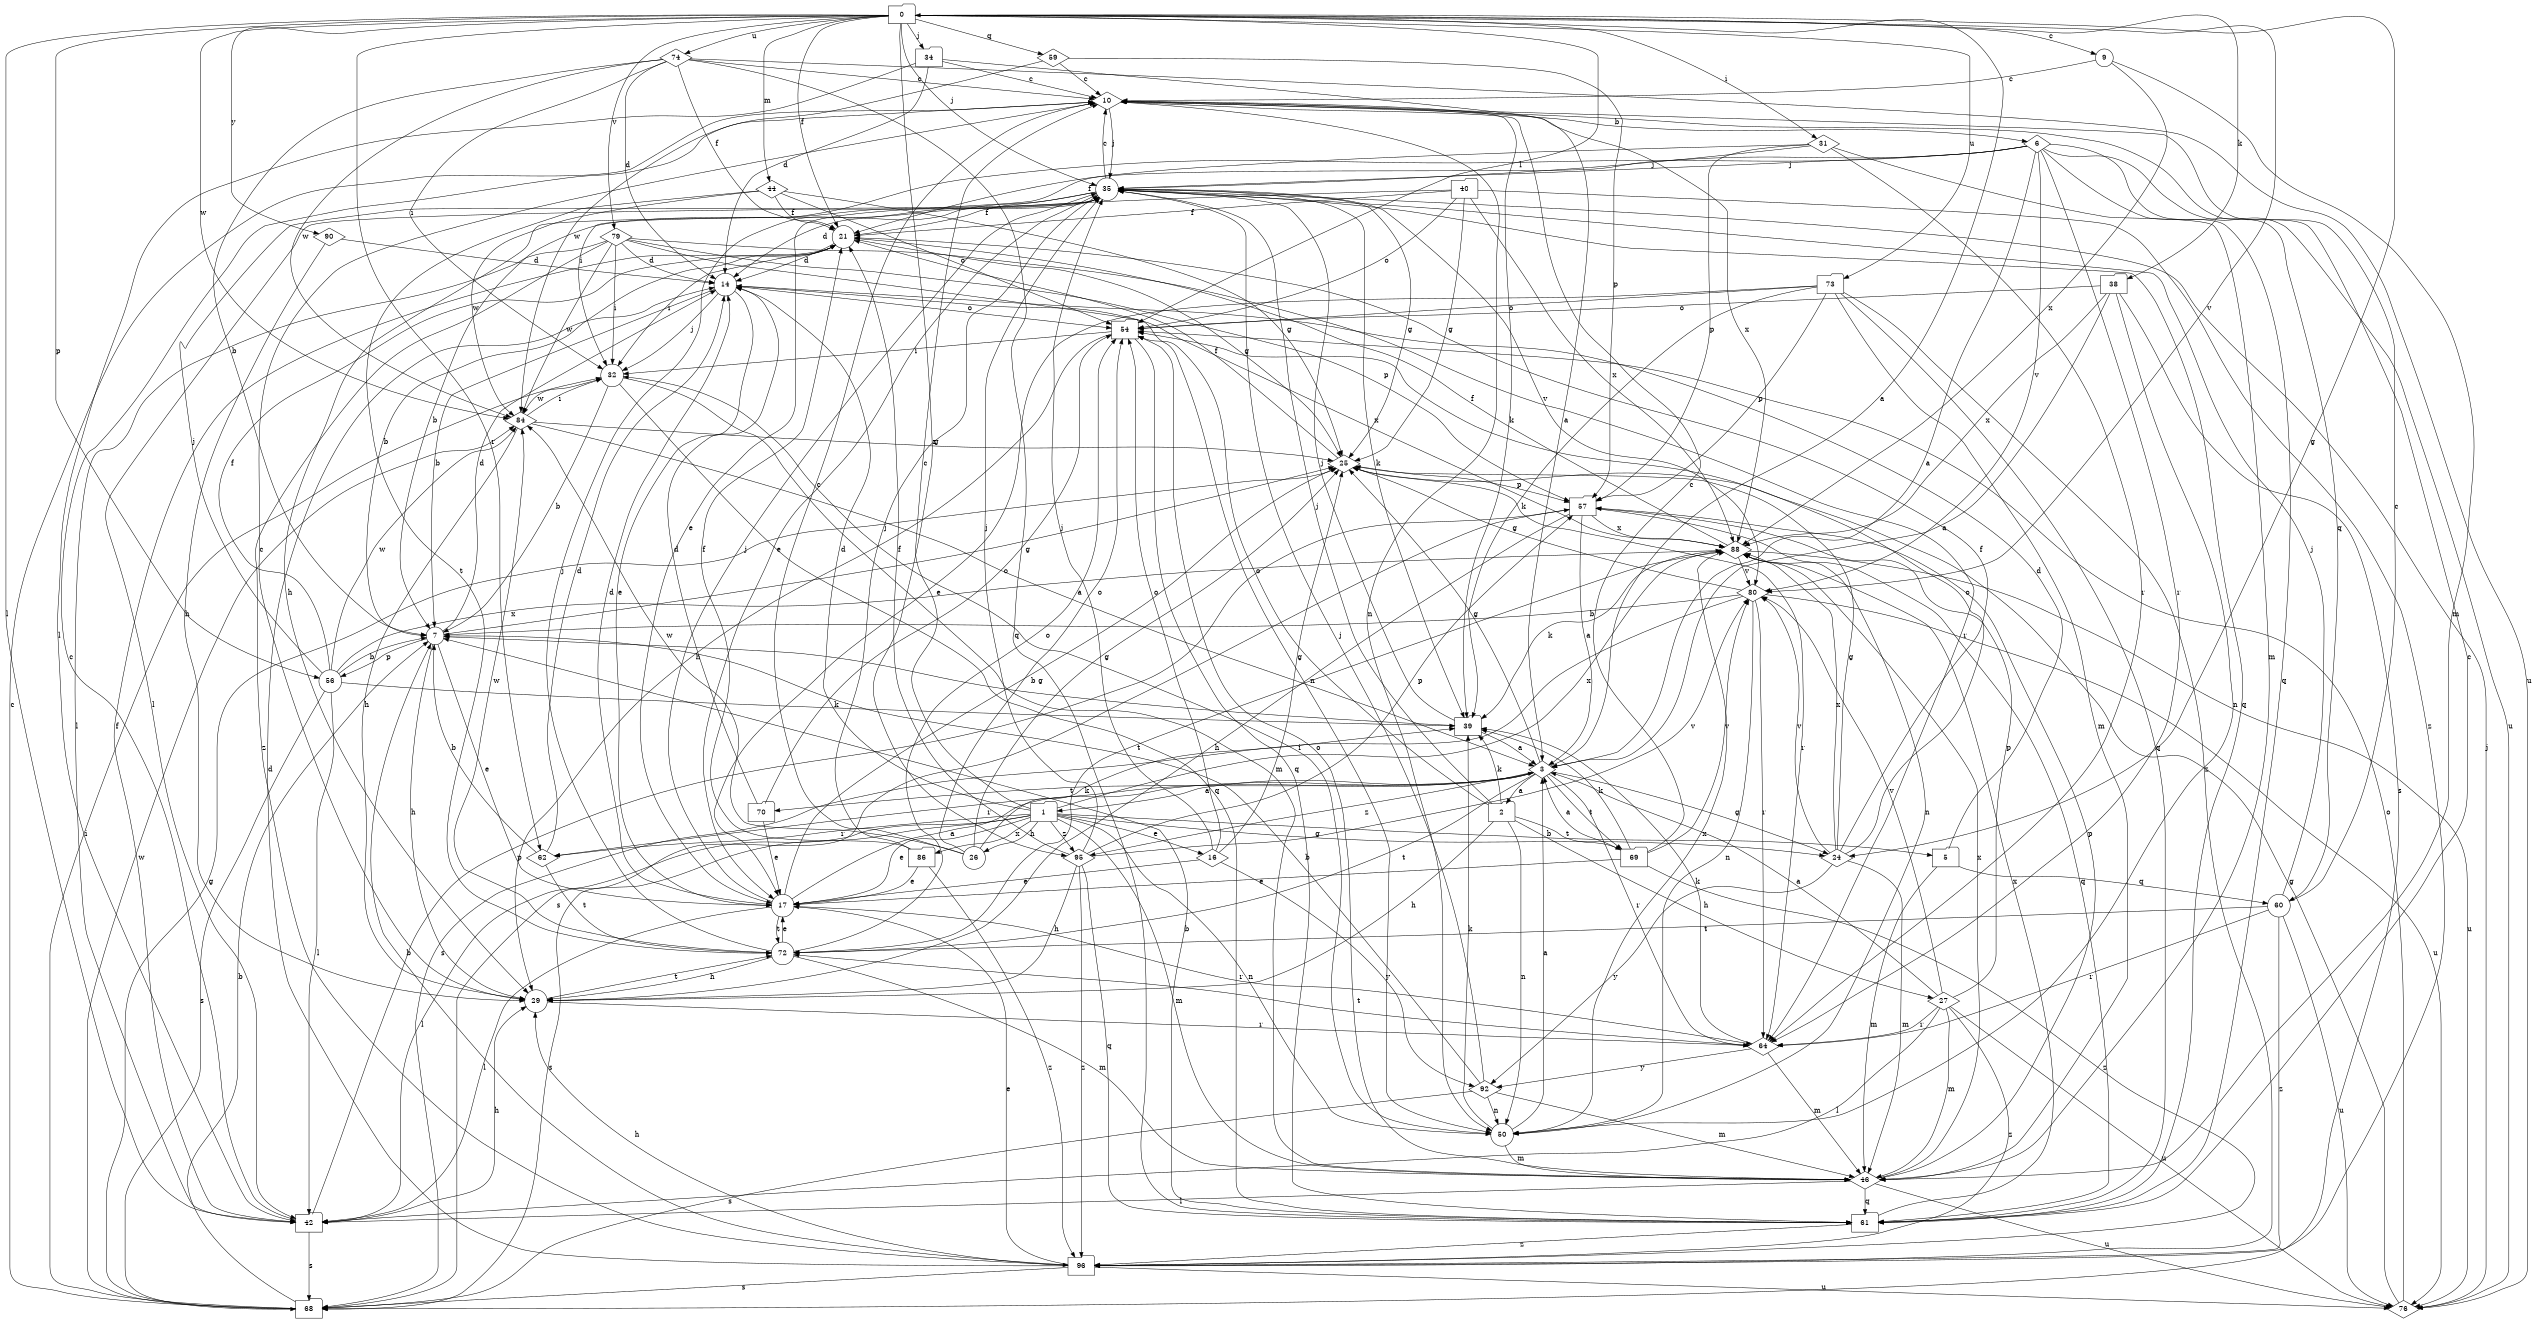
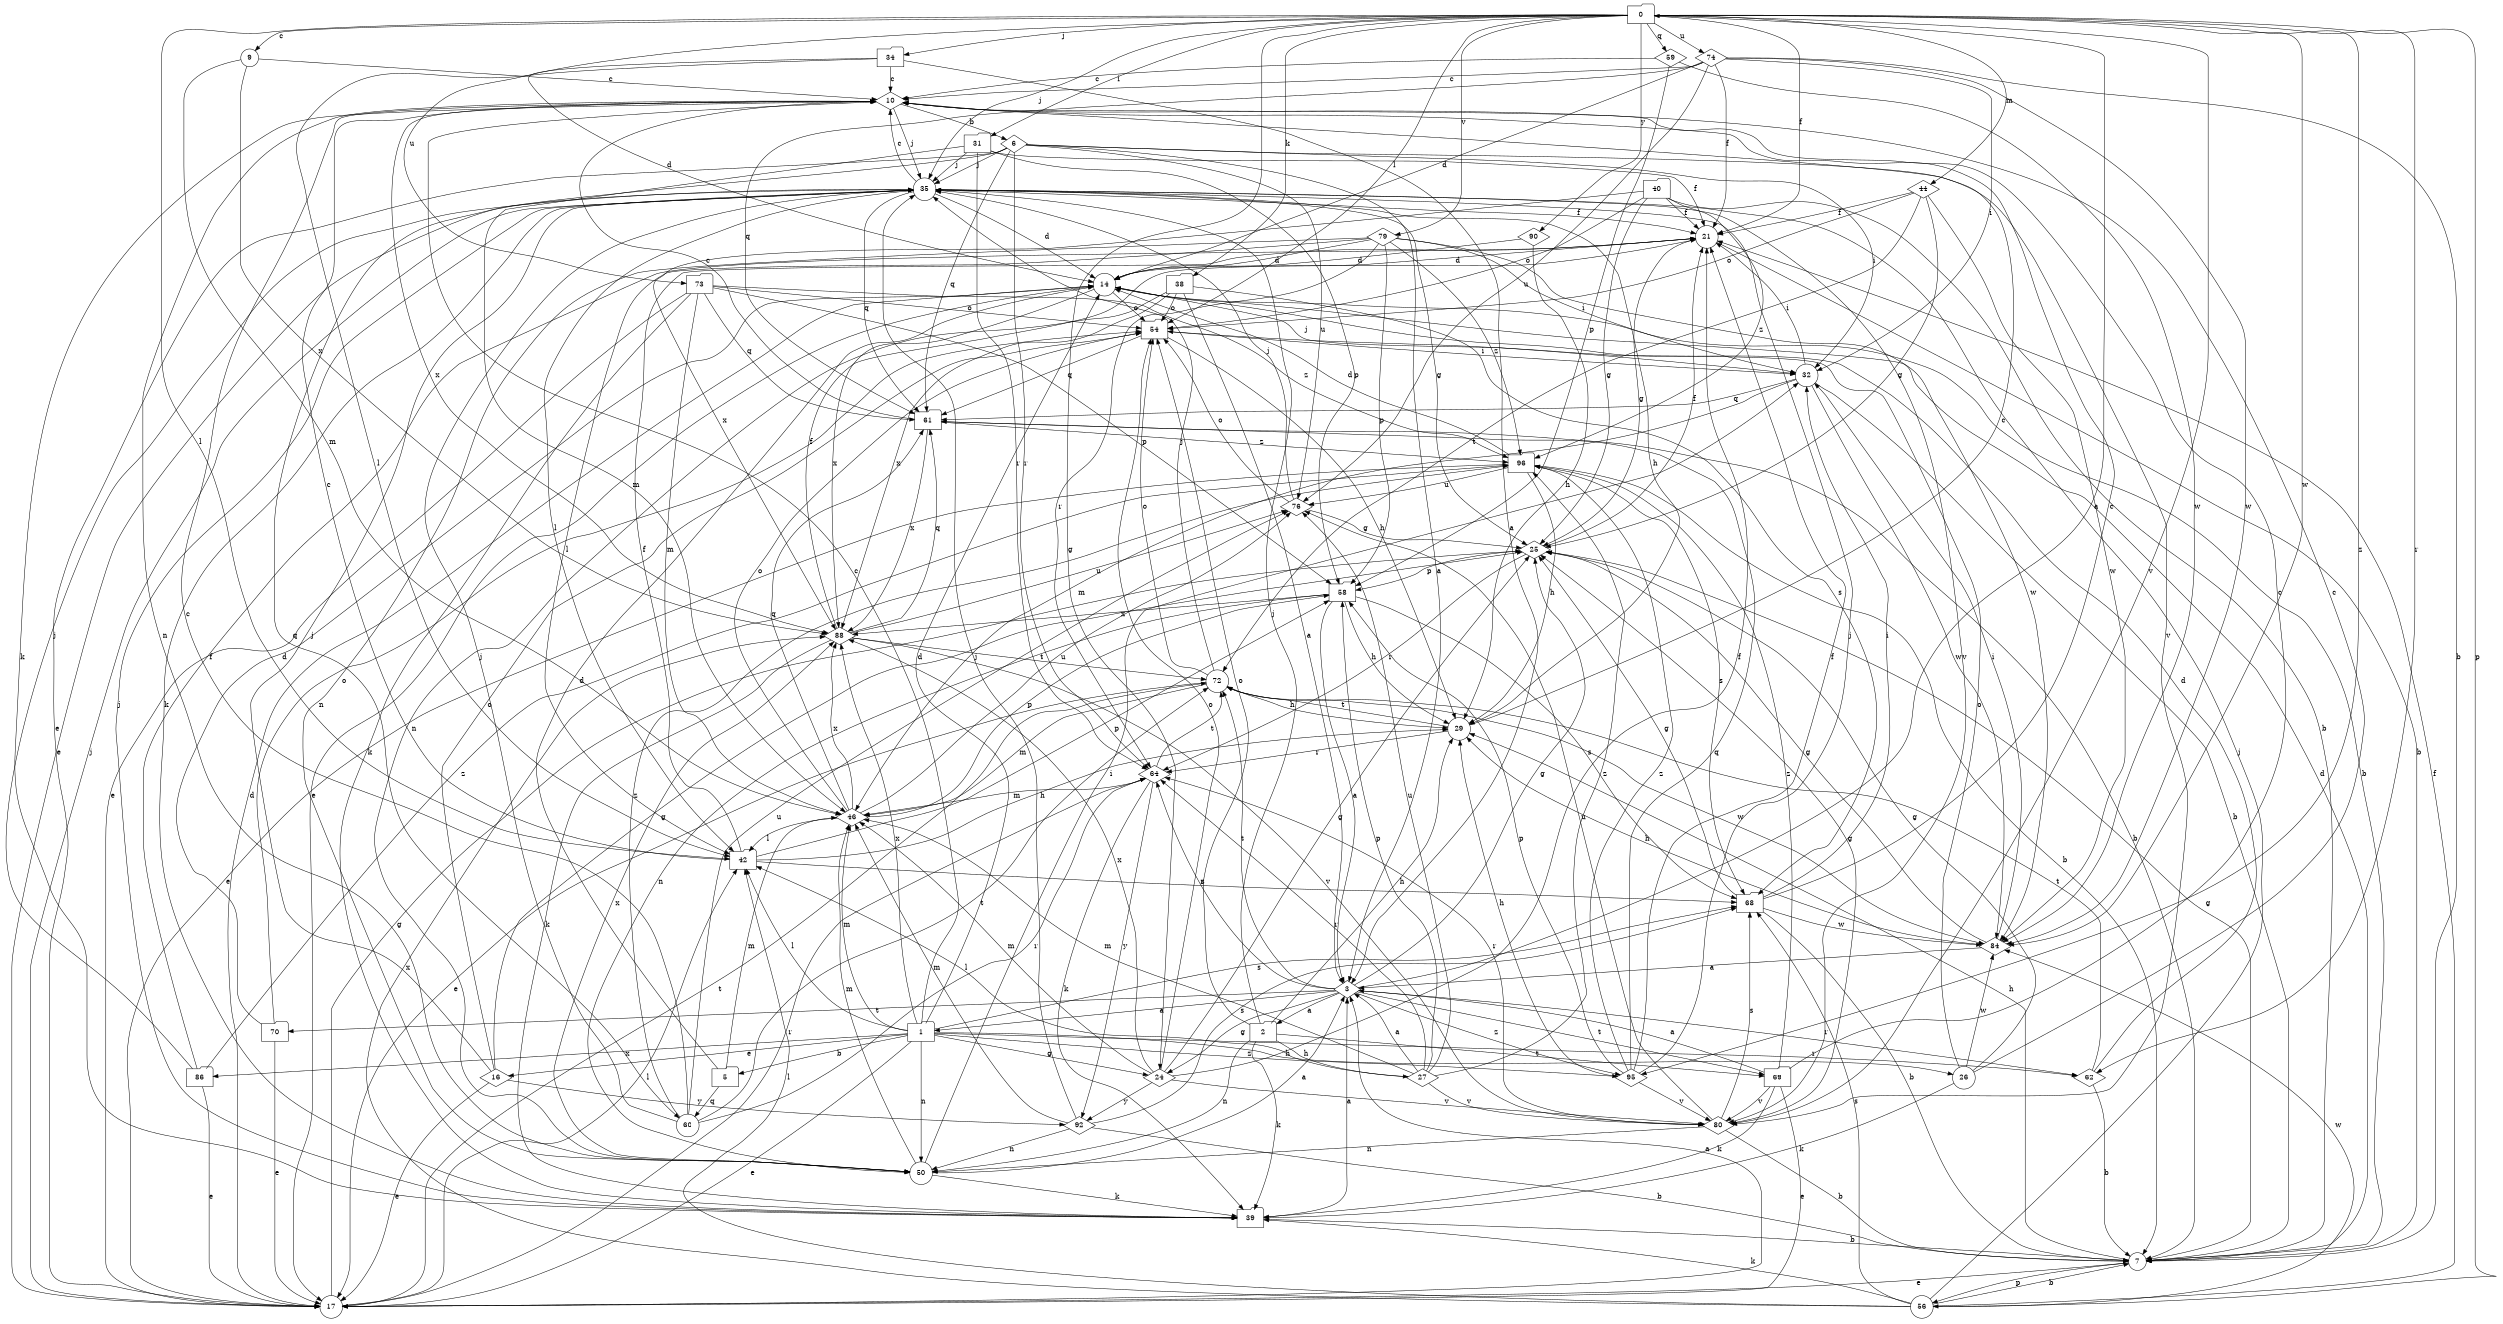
node "31": shape diamond -> folder
edge "21" -> "32": reversed
node "57": label "57" -> "58"
